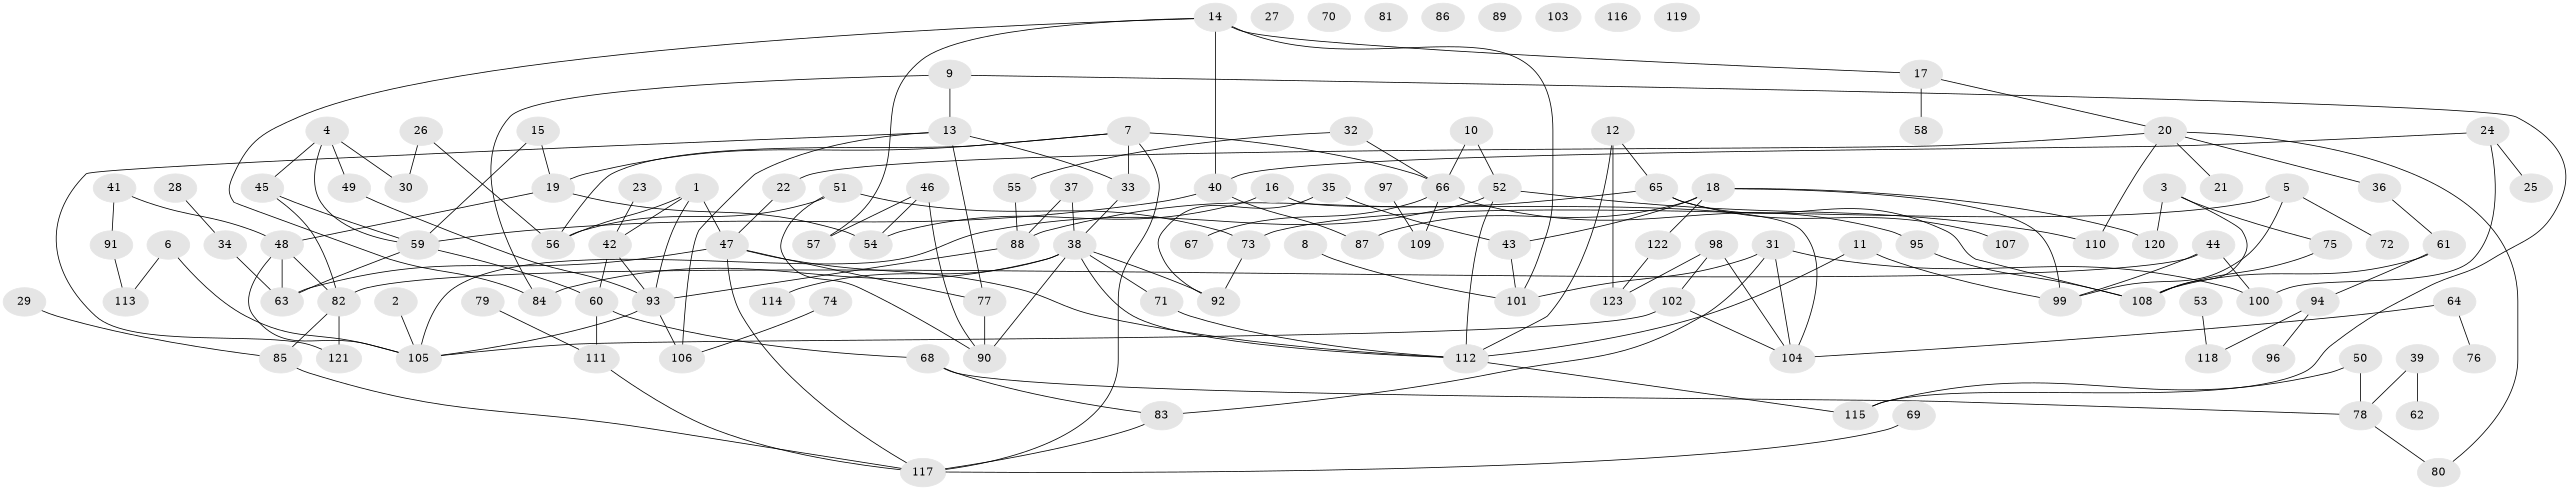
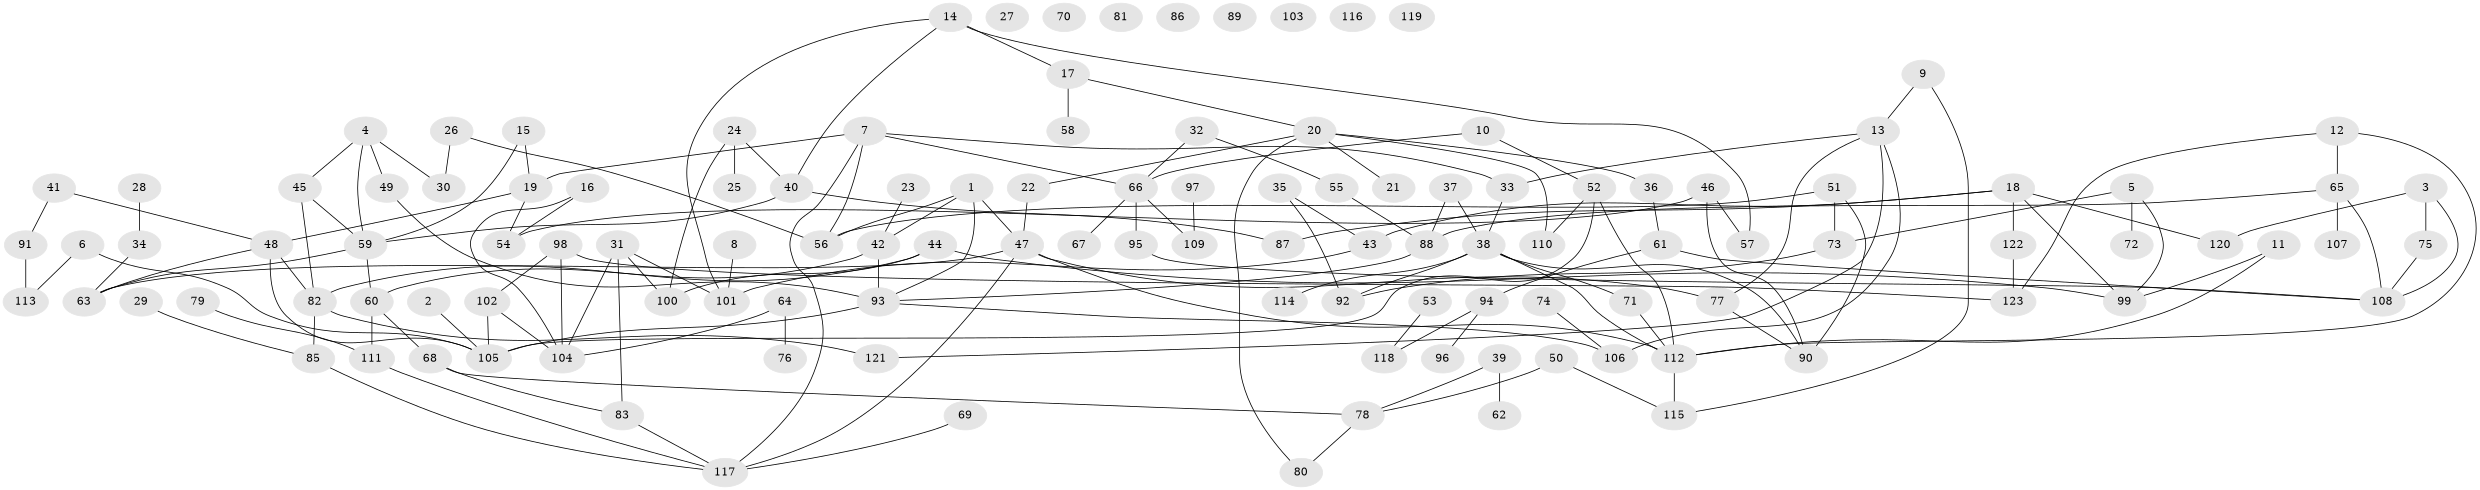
node "84": removed
